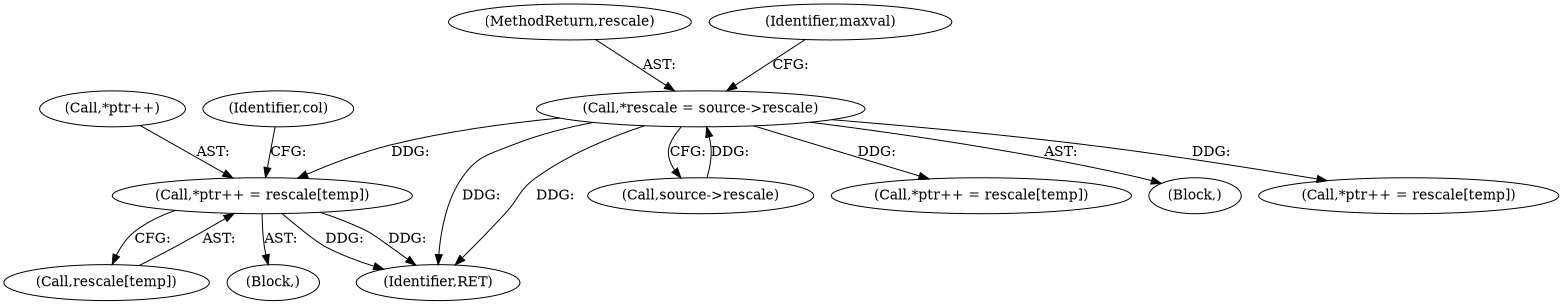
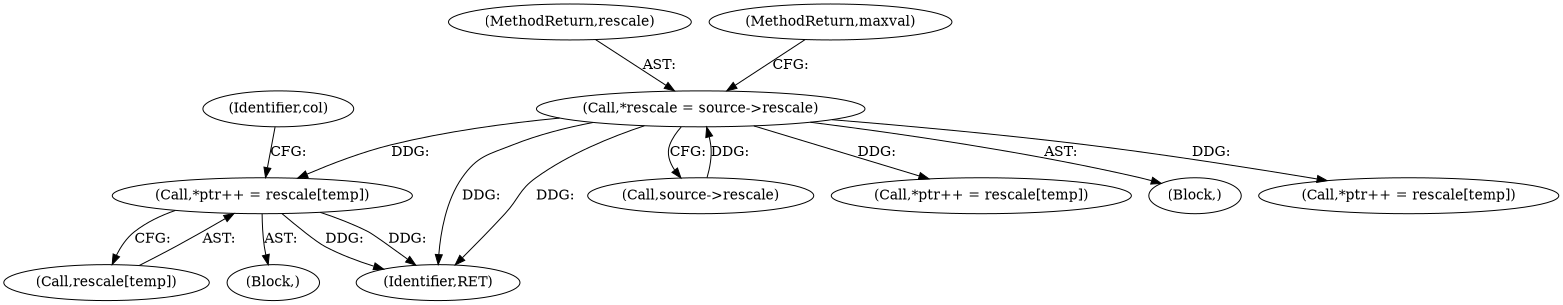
node "(Identifier,maxval)": label "(Identifier,maxval)" -> "(MethodReturn,maxval)"
node "(Call,*ptr++)": removed
